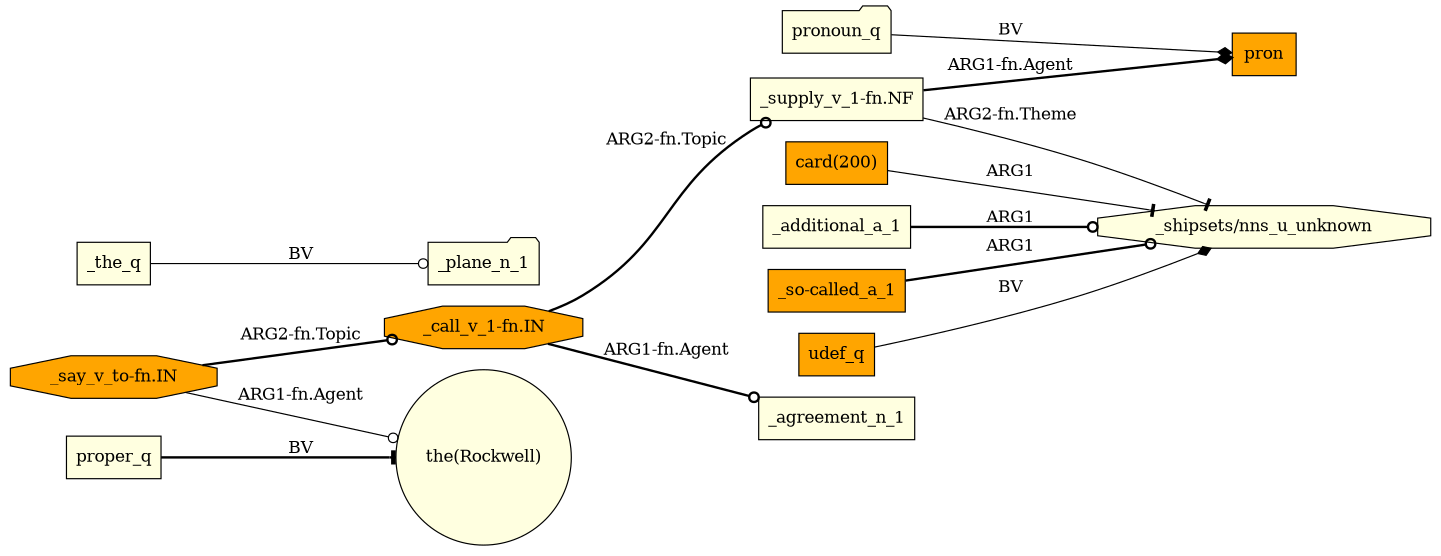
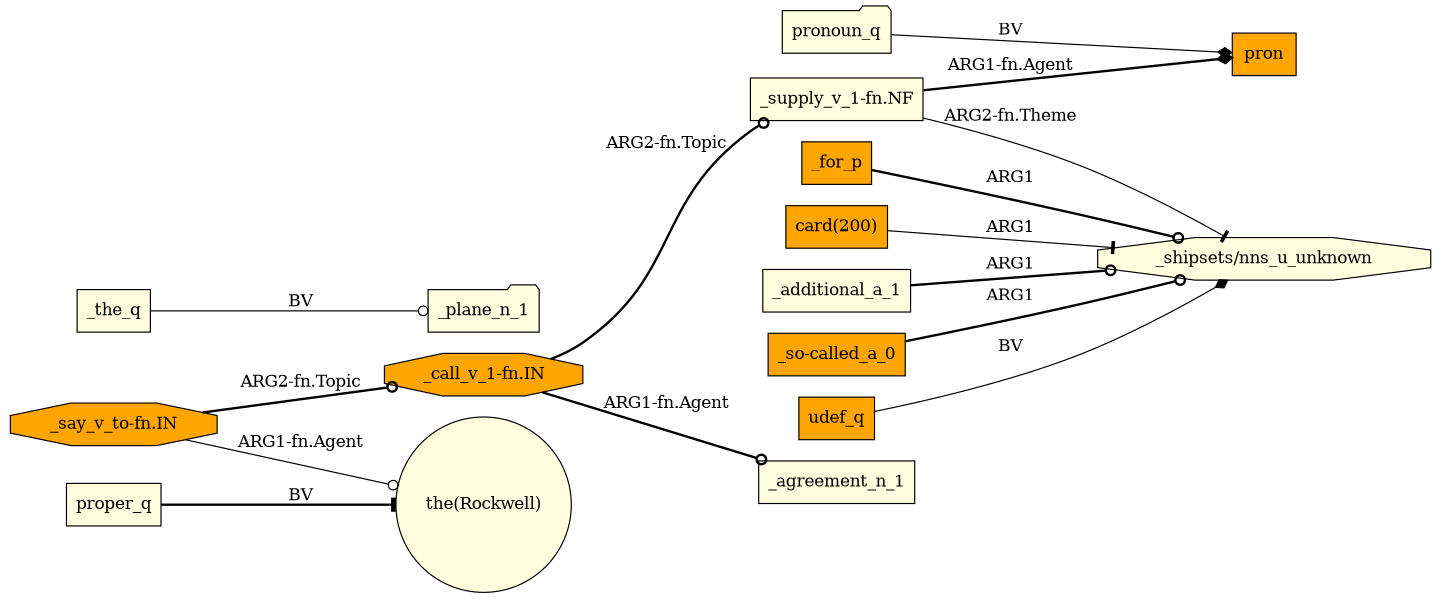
node "_for_p": added
node "_so-called_a_1": label "_so-called_a_1" -> "_so-called_a_0"
